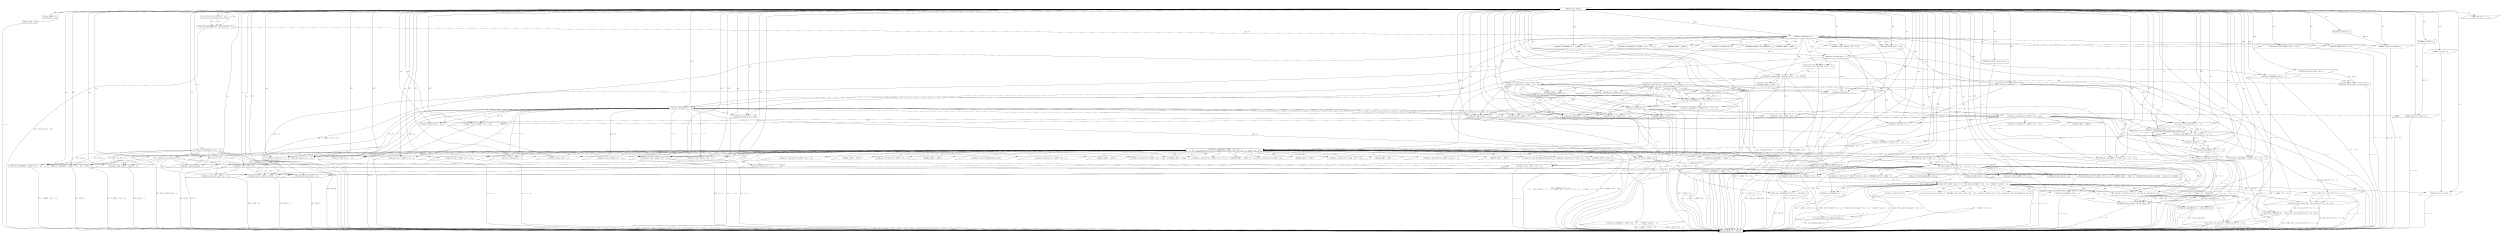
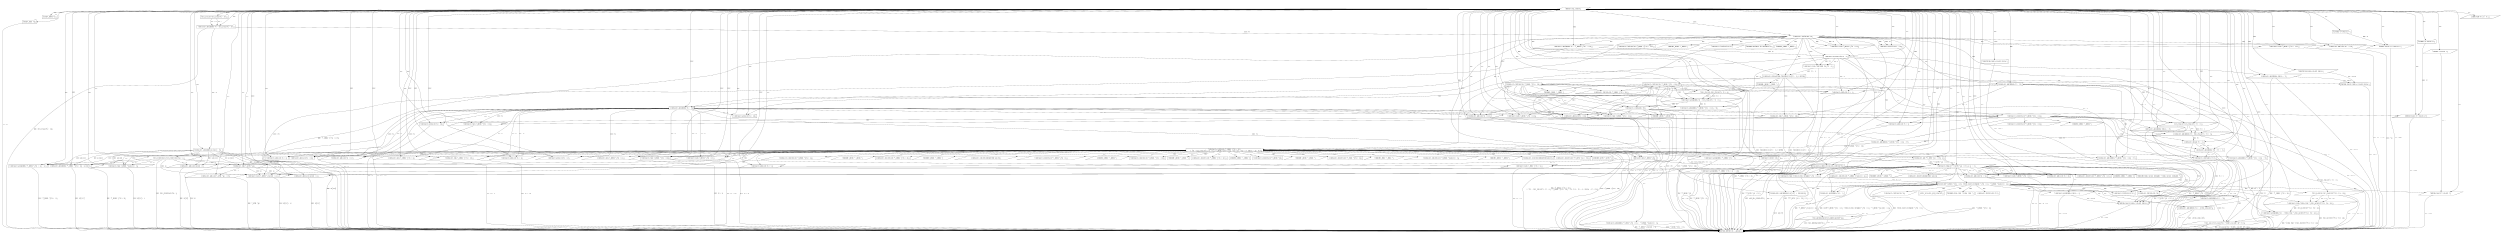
edge "(<operator>.assignment,v4 = Curl_ccalloc(1, 336))" -> "(<operator>.assignment,a1[188] = v4)": added, label "DDG: v4"
node "(<operator>.indirectIndexAccess,a1[147])": removed
